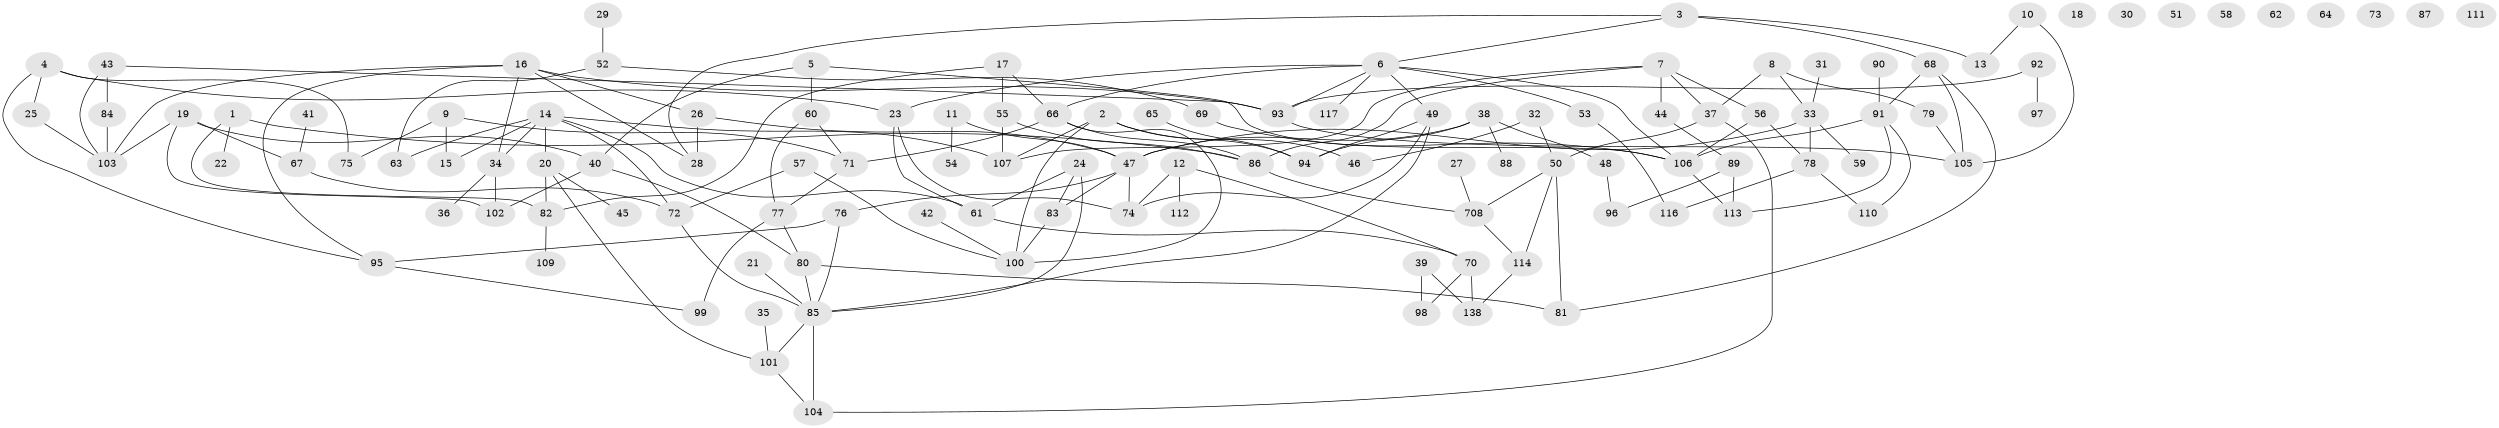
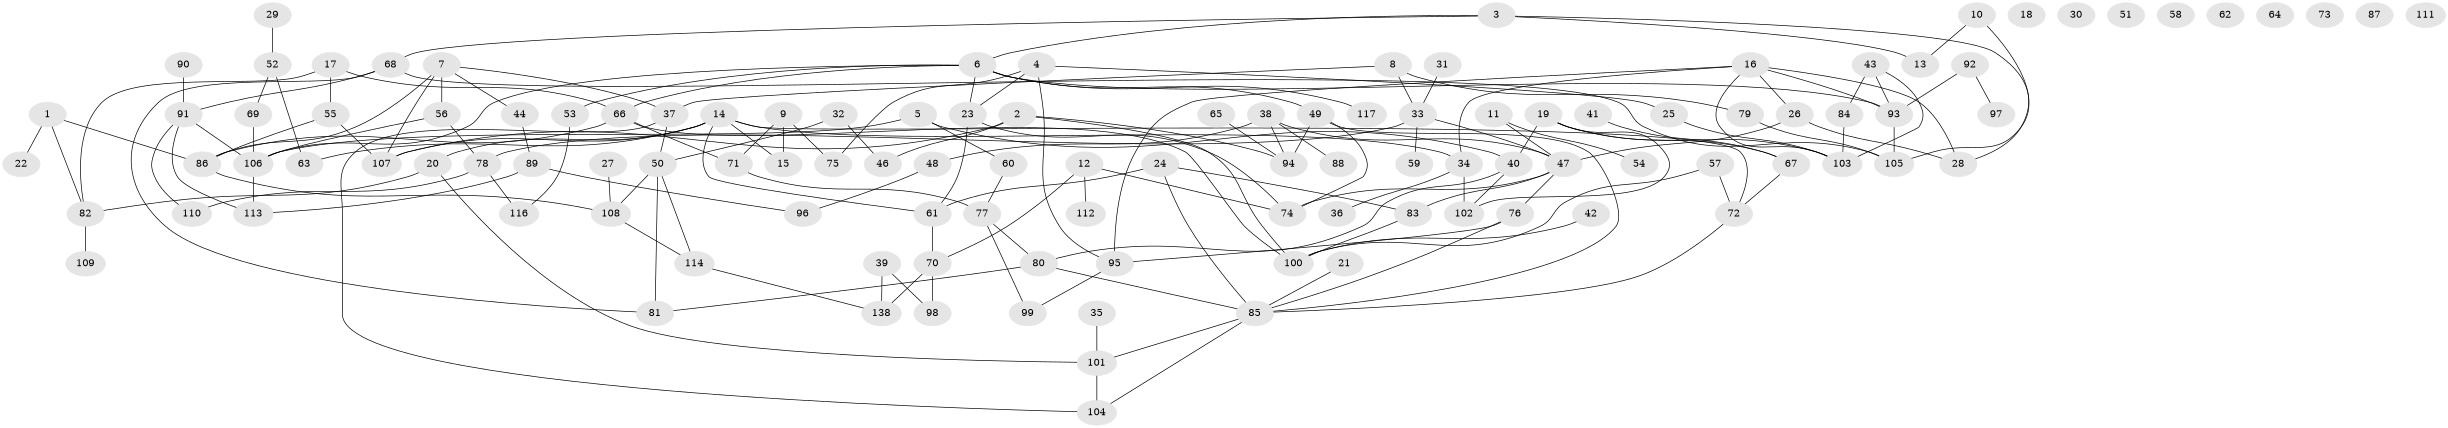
edge "60" -- "71": removed
node "45": removed
node "708": label "708" -> "108"
